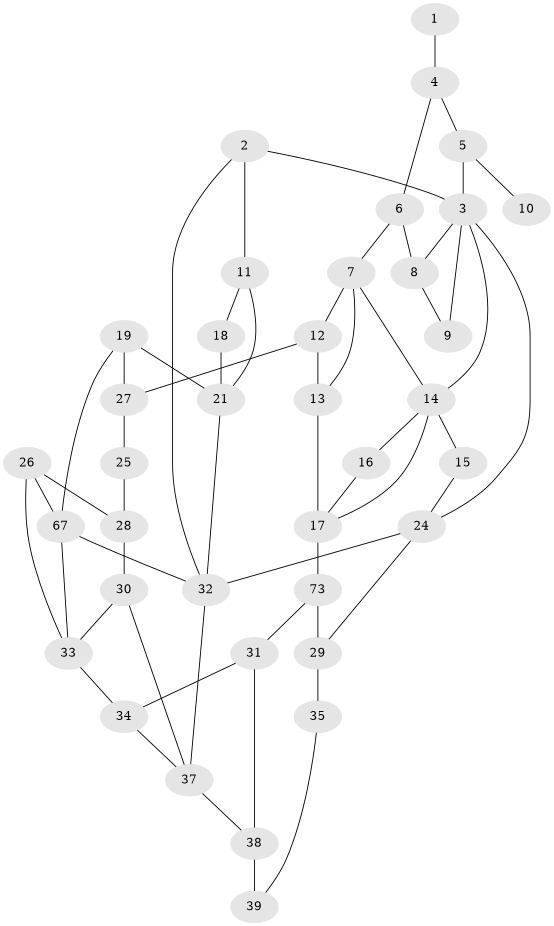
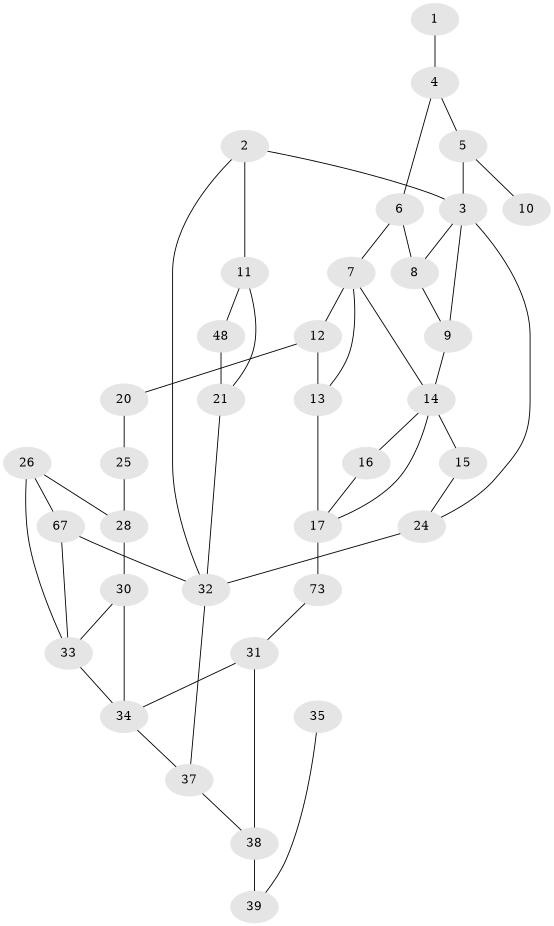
edge "3" -- "14": now "9" -- "14"
node "19": removed
node "18": label "18" -> "48"
node "27": label "27" -> "20"
node "29": removed
edge "30" -- "37": now "30" -- "34"
